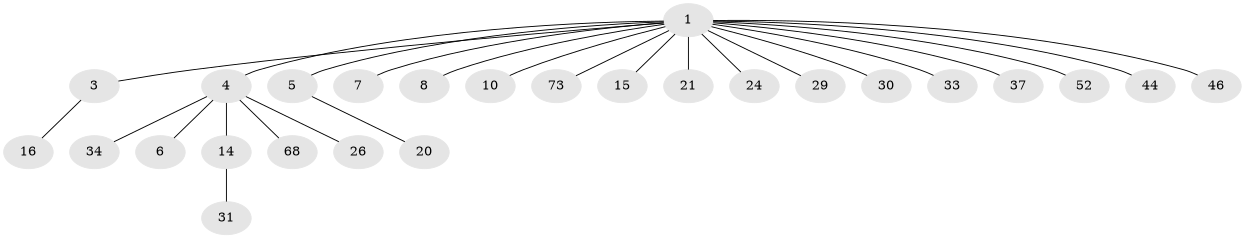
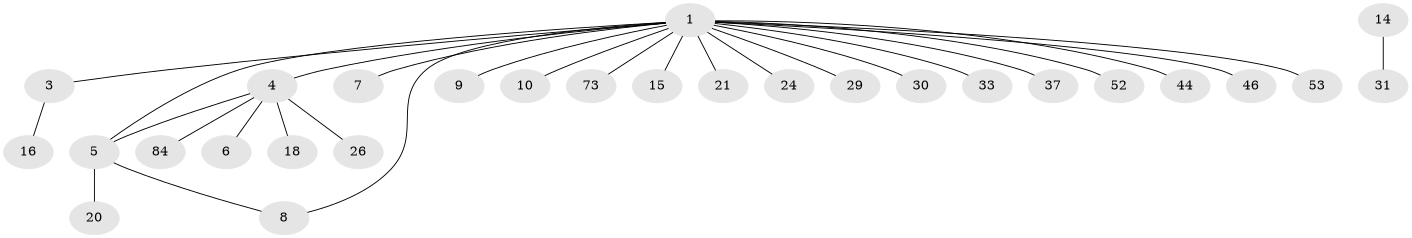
node "9": added
node "53": added
edge "4" -- "14": now "4" -- "5"
node "34": label "34" -> "84"
node "68": label "68" -> "18"
edge "5" -- "8": added
